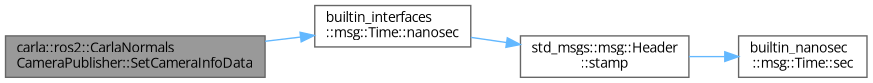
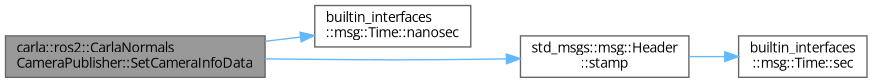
edge "builtin_interfaces ::msg::Time::nanosec" -> "std_msgs::msg::Header ::stamp": now "carla::ros2::CarlaNormals CameraPublisher::SetCameraInfoData" -> "std_msgs::msg::Header ::stamp"
node "builtin_nanosec ::msg::Time::sec": label "builtin_nanosec ::msg::Time::sec" -> "builtin_interfaces ::msg::Time::sec"
